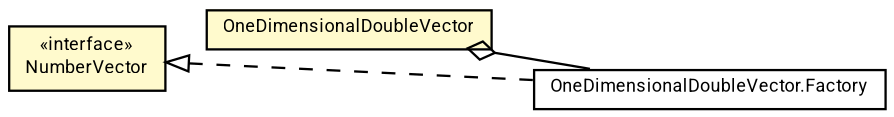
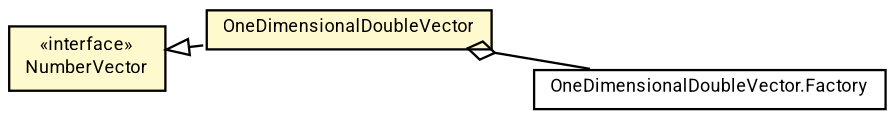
edge "OneDimensionalDoubleVector.Factory" -> "NumberVector": now "OneDimensionalDoubleVector" -> "NumberVector"
